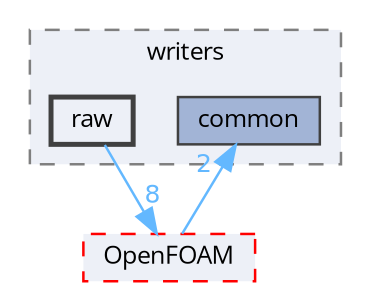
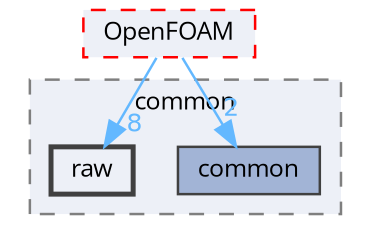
cluster "writers": label "writers" -> "common"
edge "raw" -> "OpenFOAM": reversed
